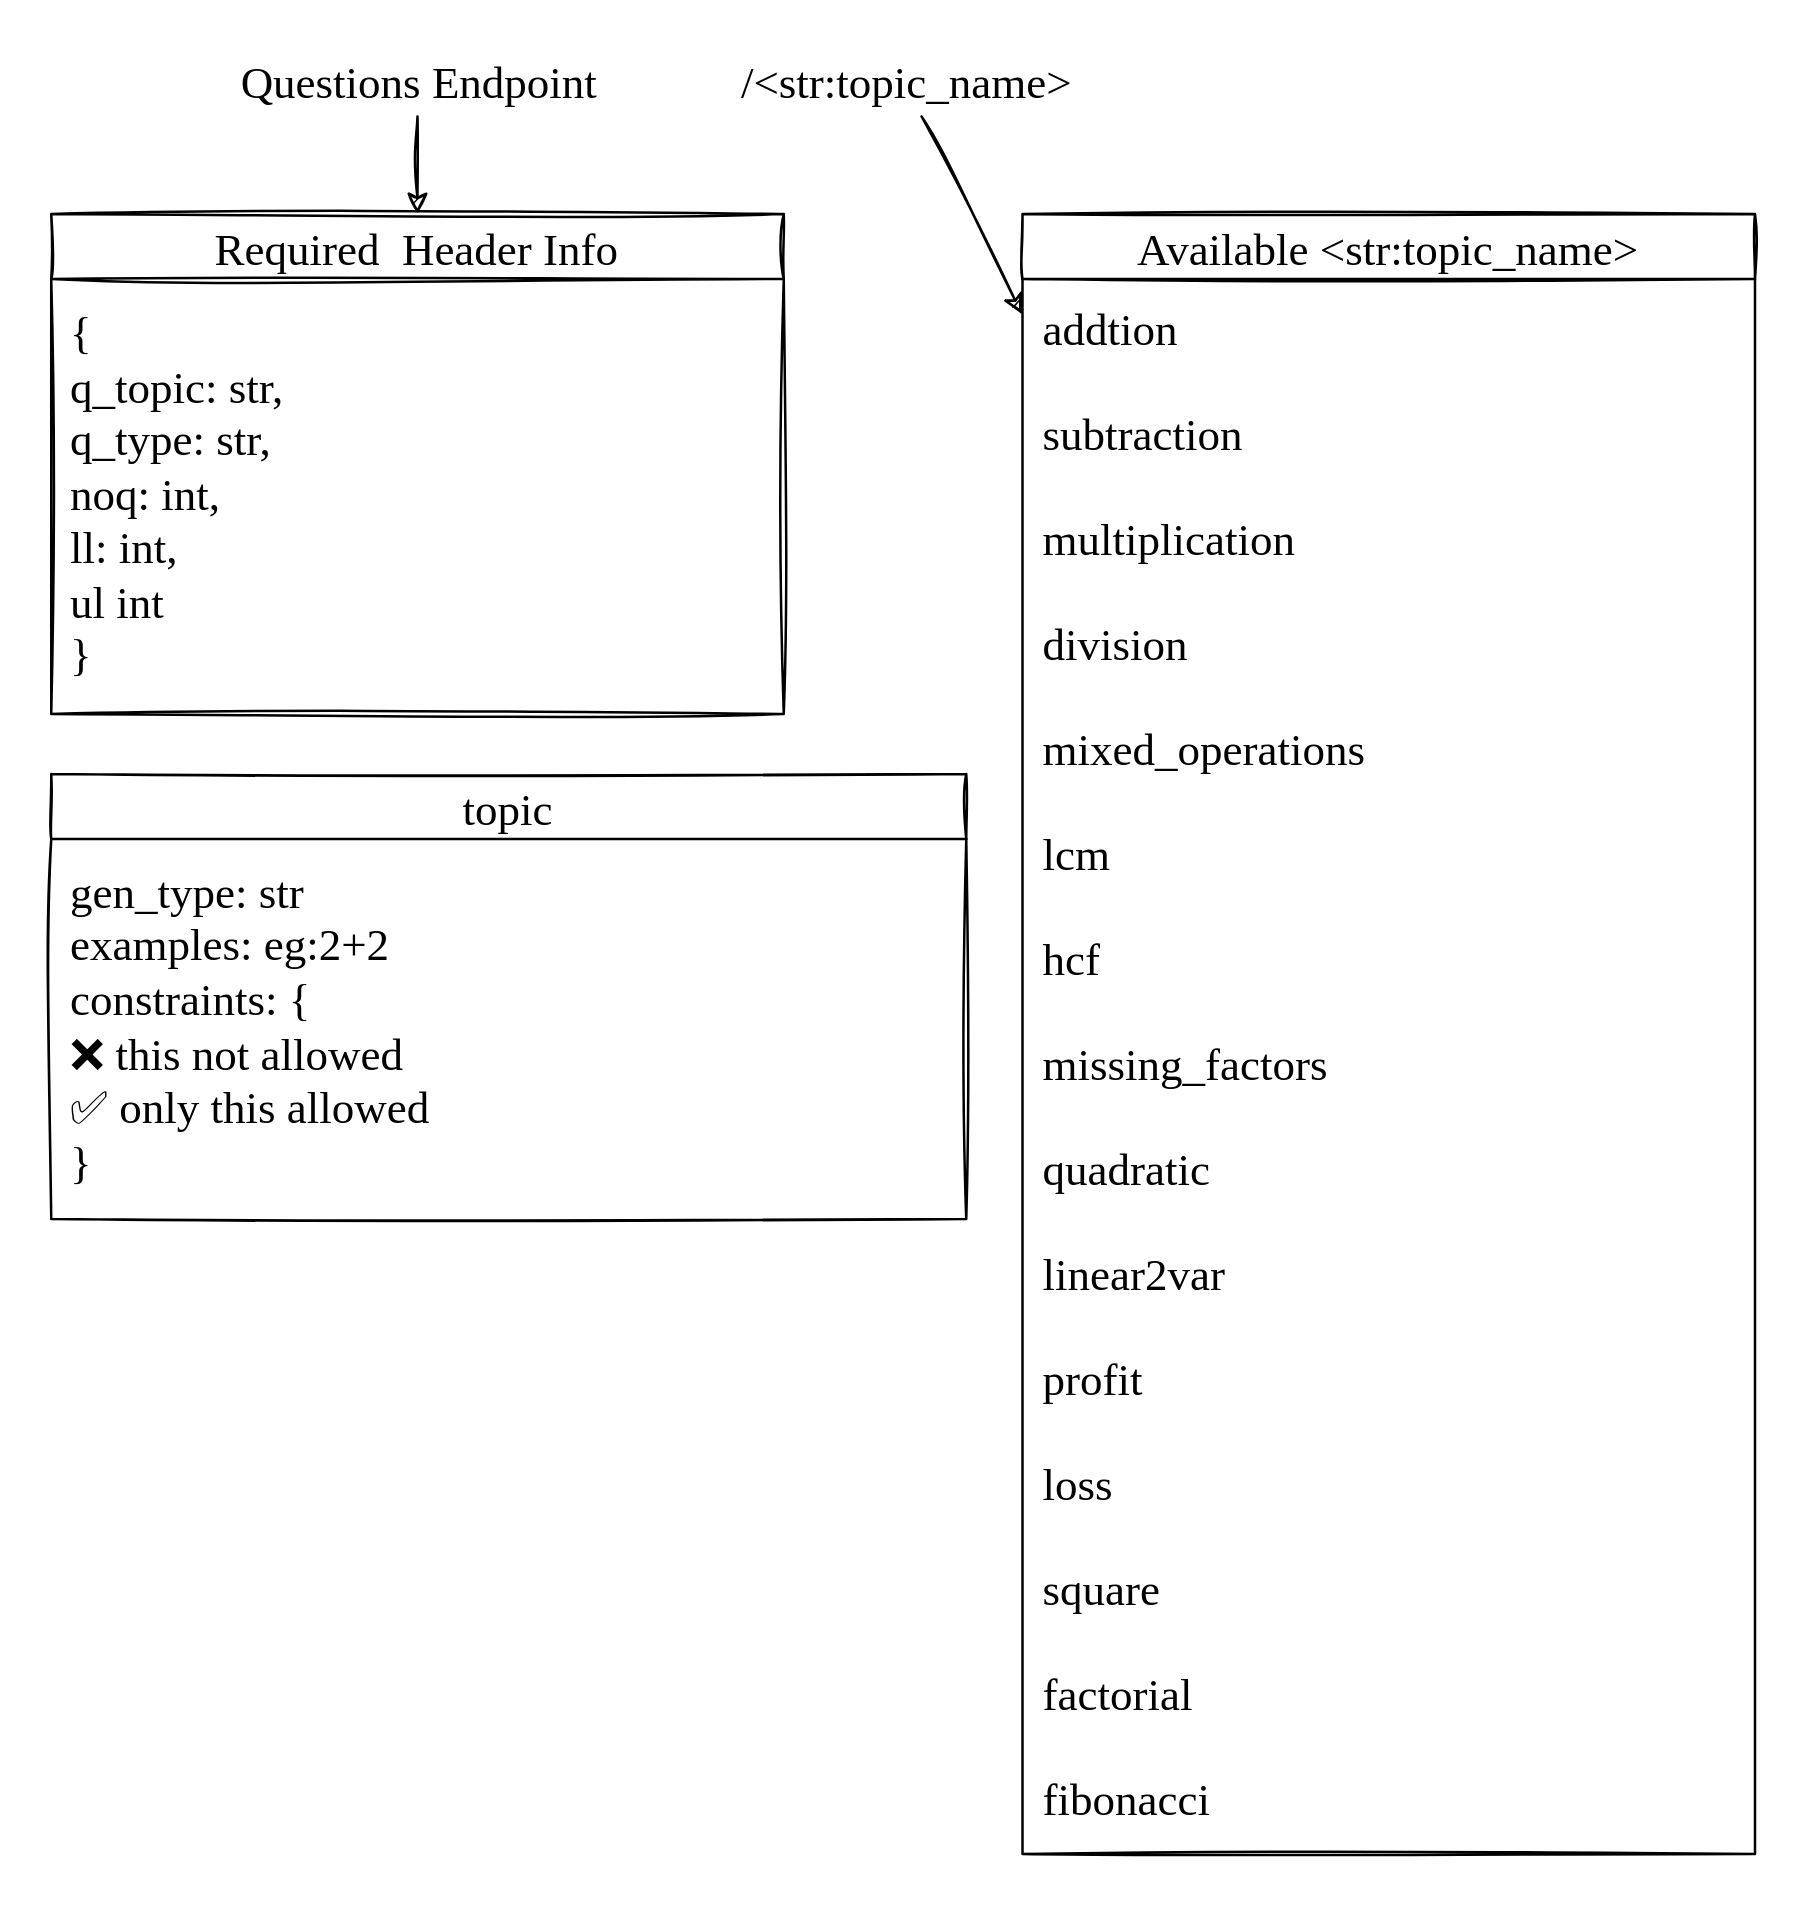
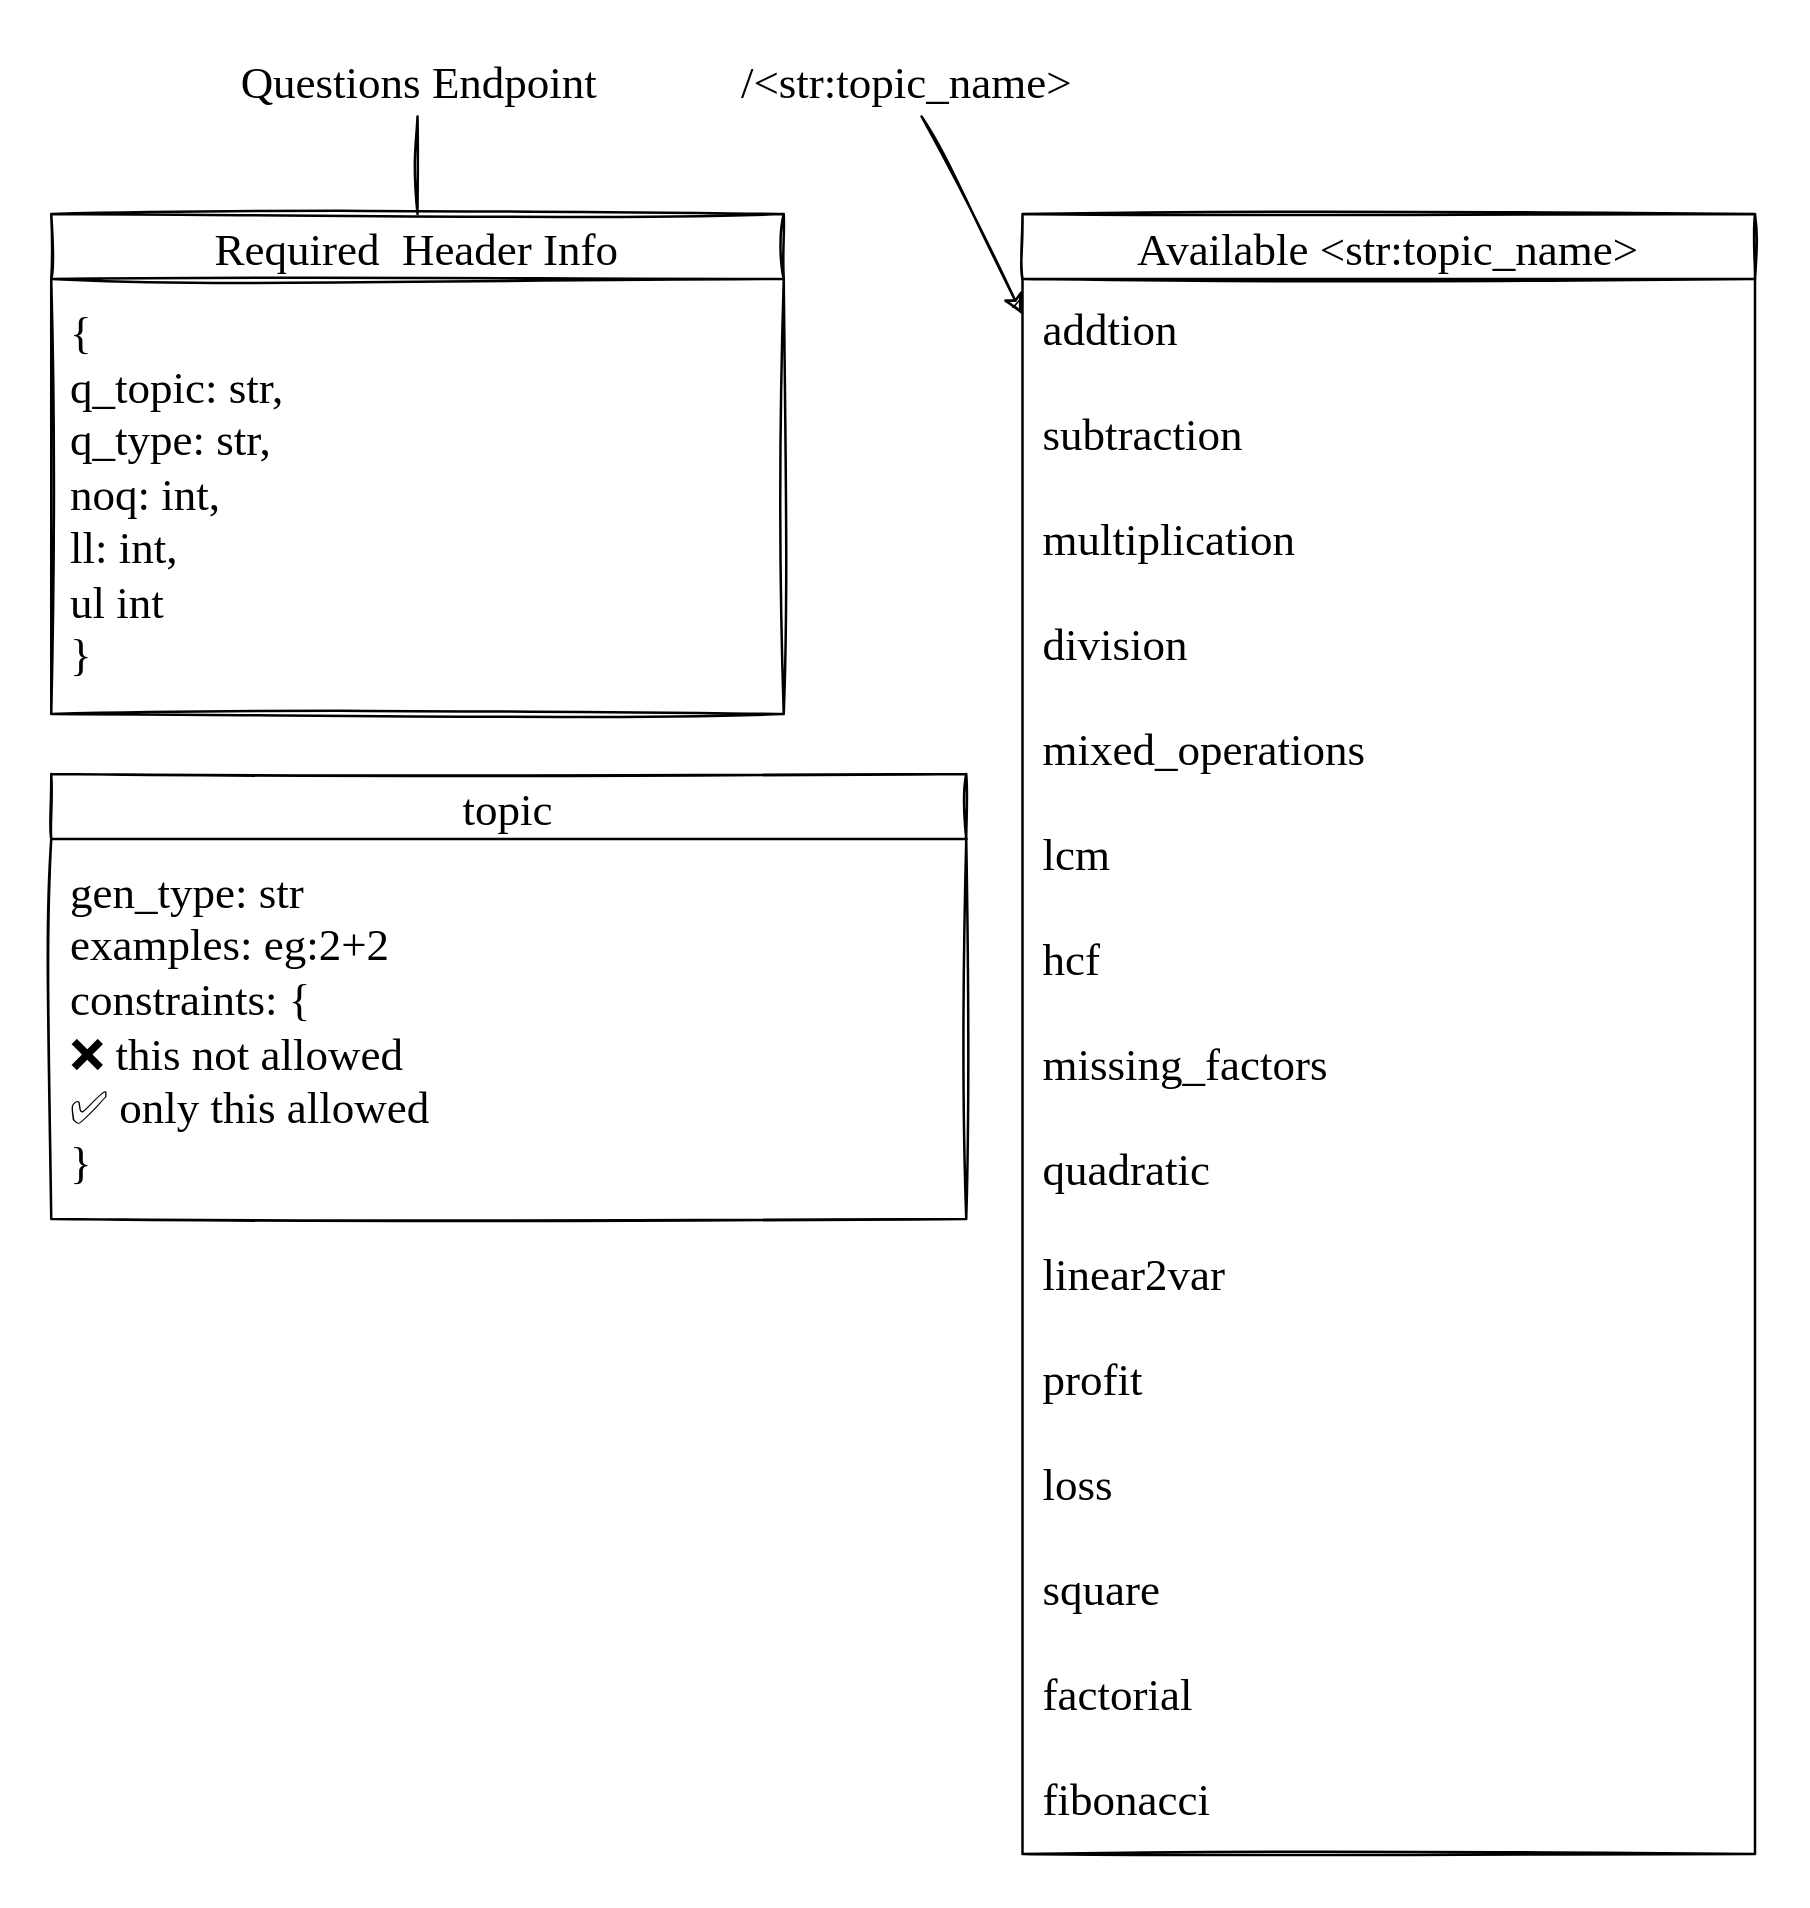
edge "Questions Endpoint" -> "Required Header Info": arrowhead classic -> none
